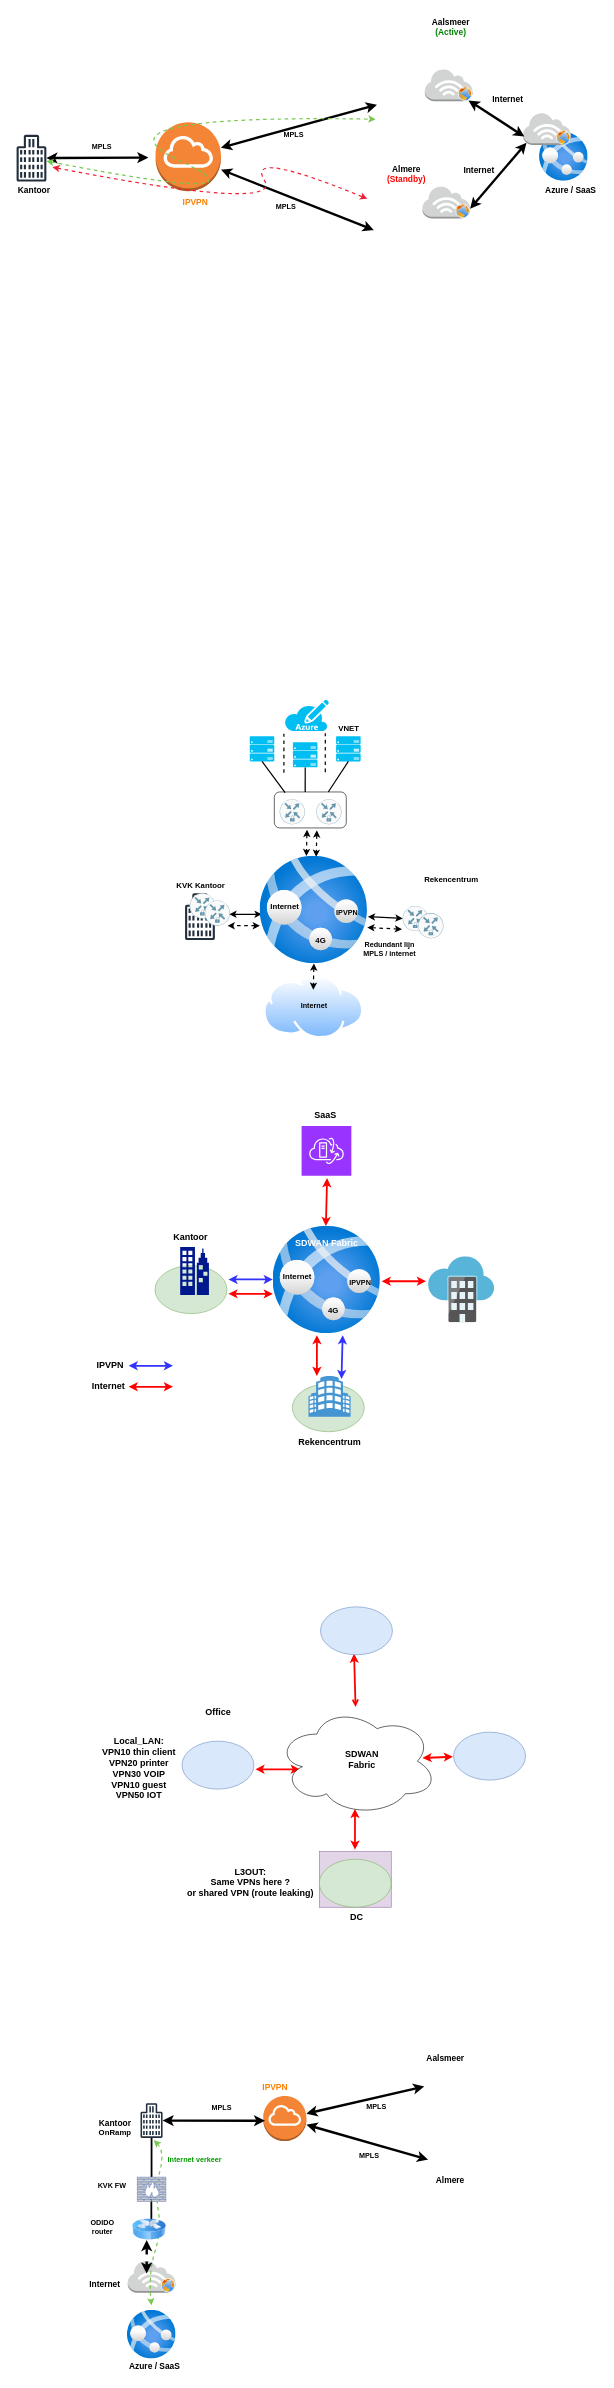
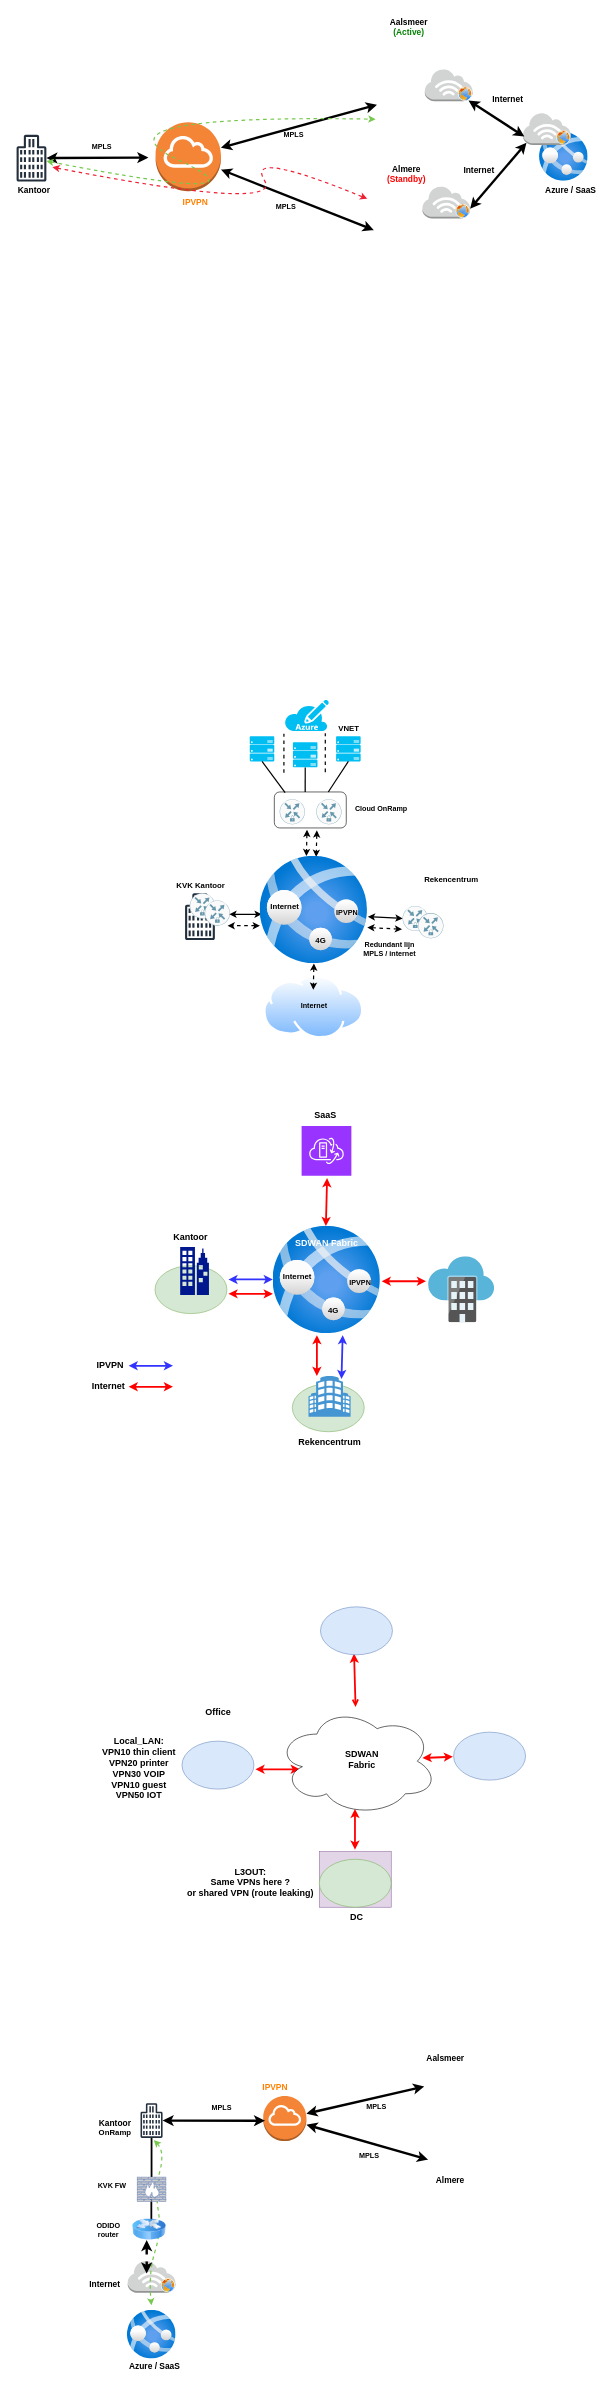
node "Aalsmeer (Active)": moved (451, 26) -> (409, 26)
node "Cloud OnRamp": added
node "Internet verkeer": removed
node "ODIDO router": moved (102, 2227) -> (108, 2230)
